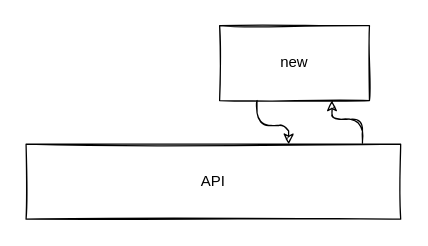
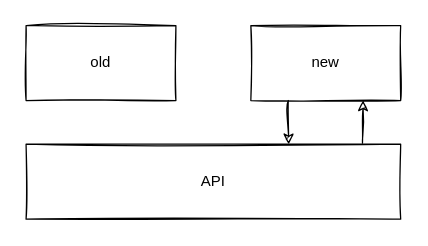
node "old": added
node "new": moved (294, 63) -> (326, 63)
